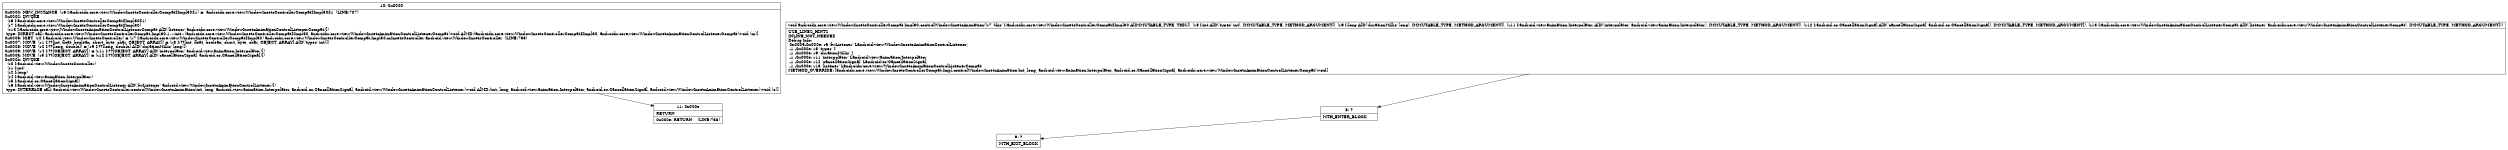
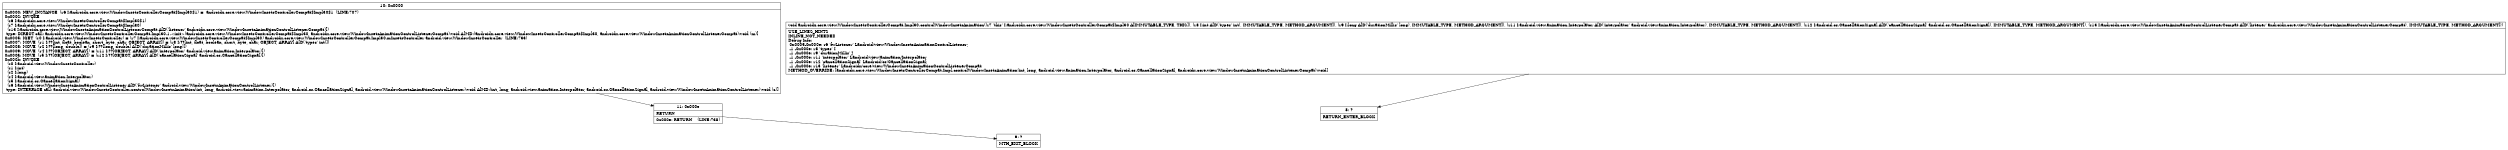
node "8: ?": text "MTH_ENTER_BLOCK" -> "RETURN_ENTER_BLOCK"
edge "8: ?" -> "9: ?": now "11: 0x000e" -> "9: ?"
